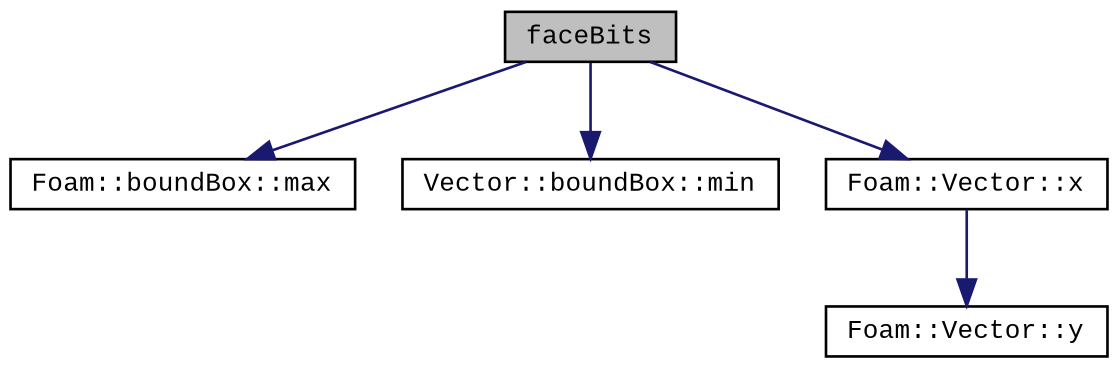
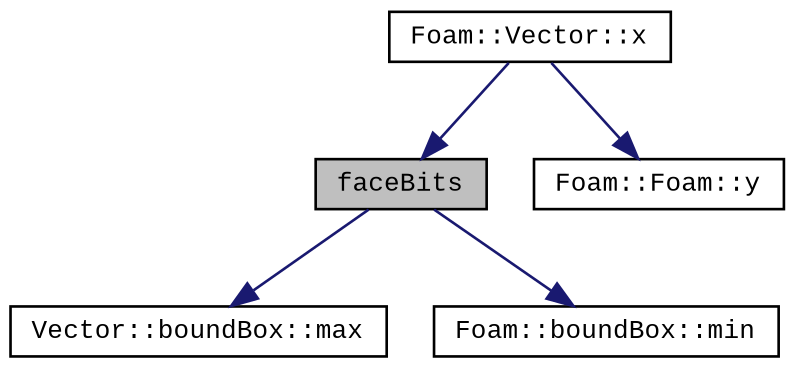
edge "faceBits" -> "Foam::Vector::x": reversed
node "Foam::boundBox::max": label "Foam::boundBox::max" -> "Vector::boundBox::max"
node "Vector::boundBox::min": label "Vector::boundBox::min" -> "Foam::boundBox::min"
node "Foam::Vector::y": label "Foam::Vector::y" -> "Foam::Foam::y"
